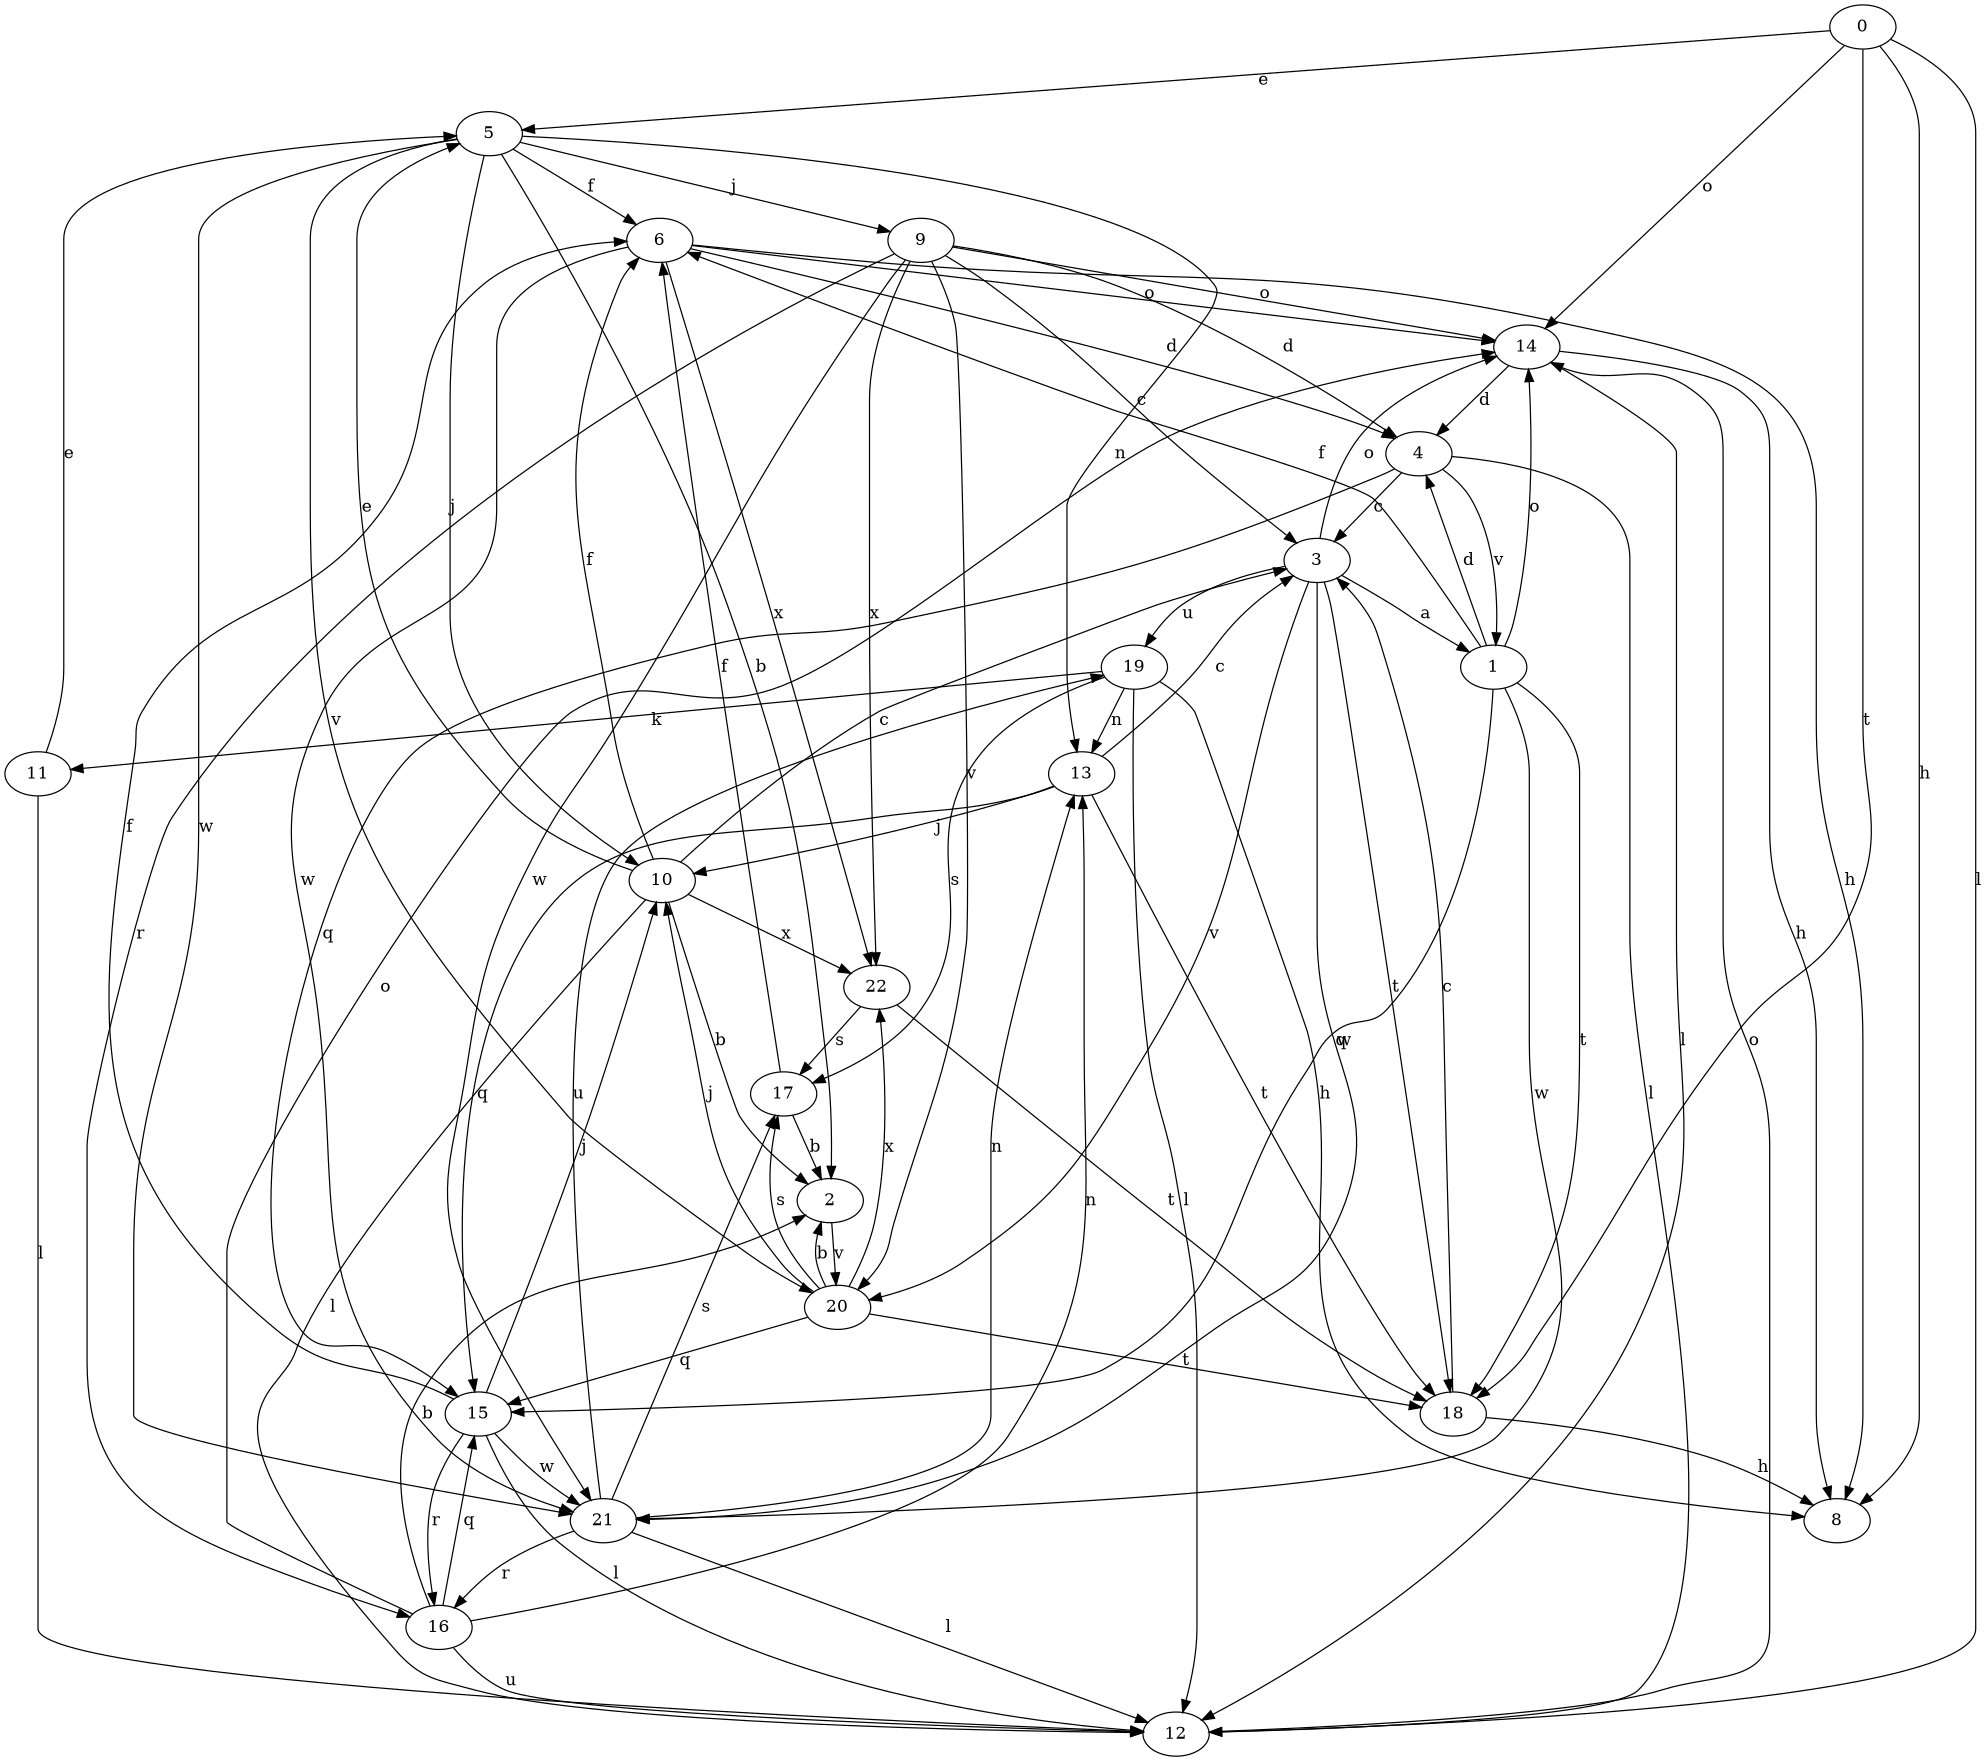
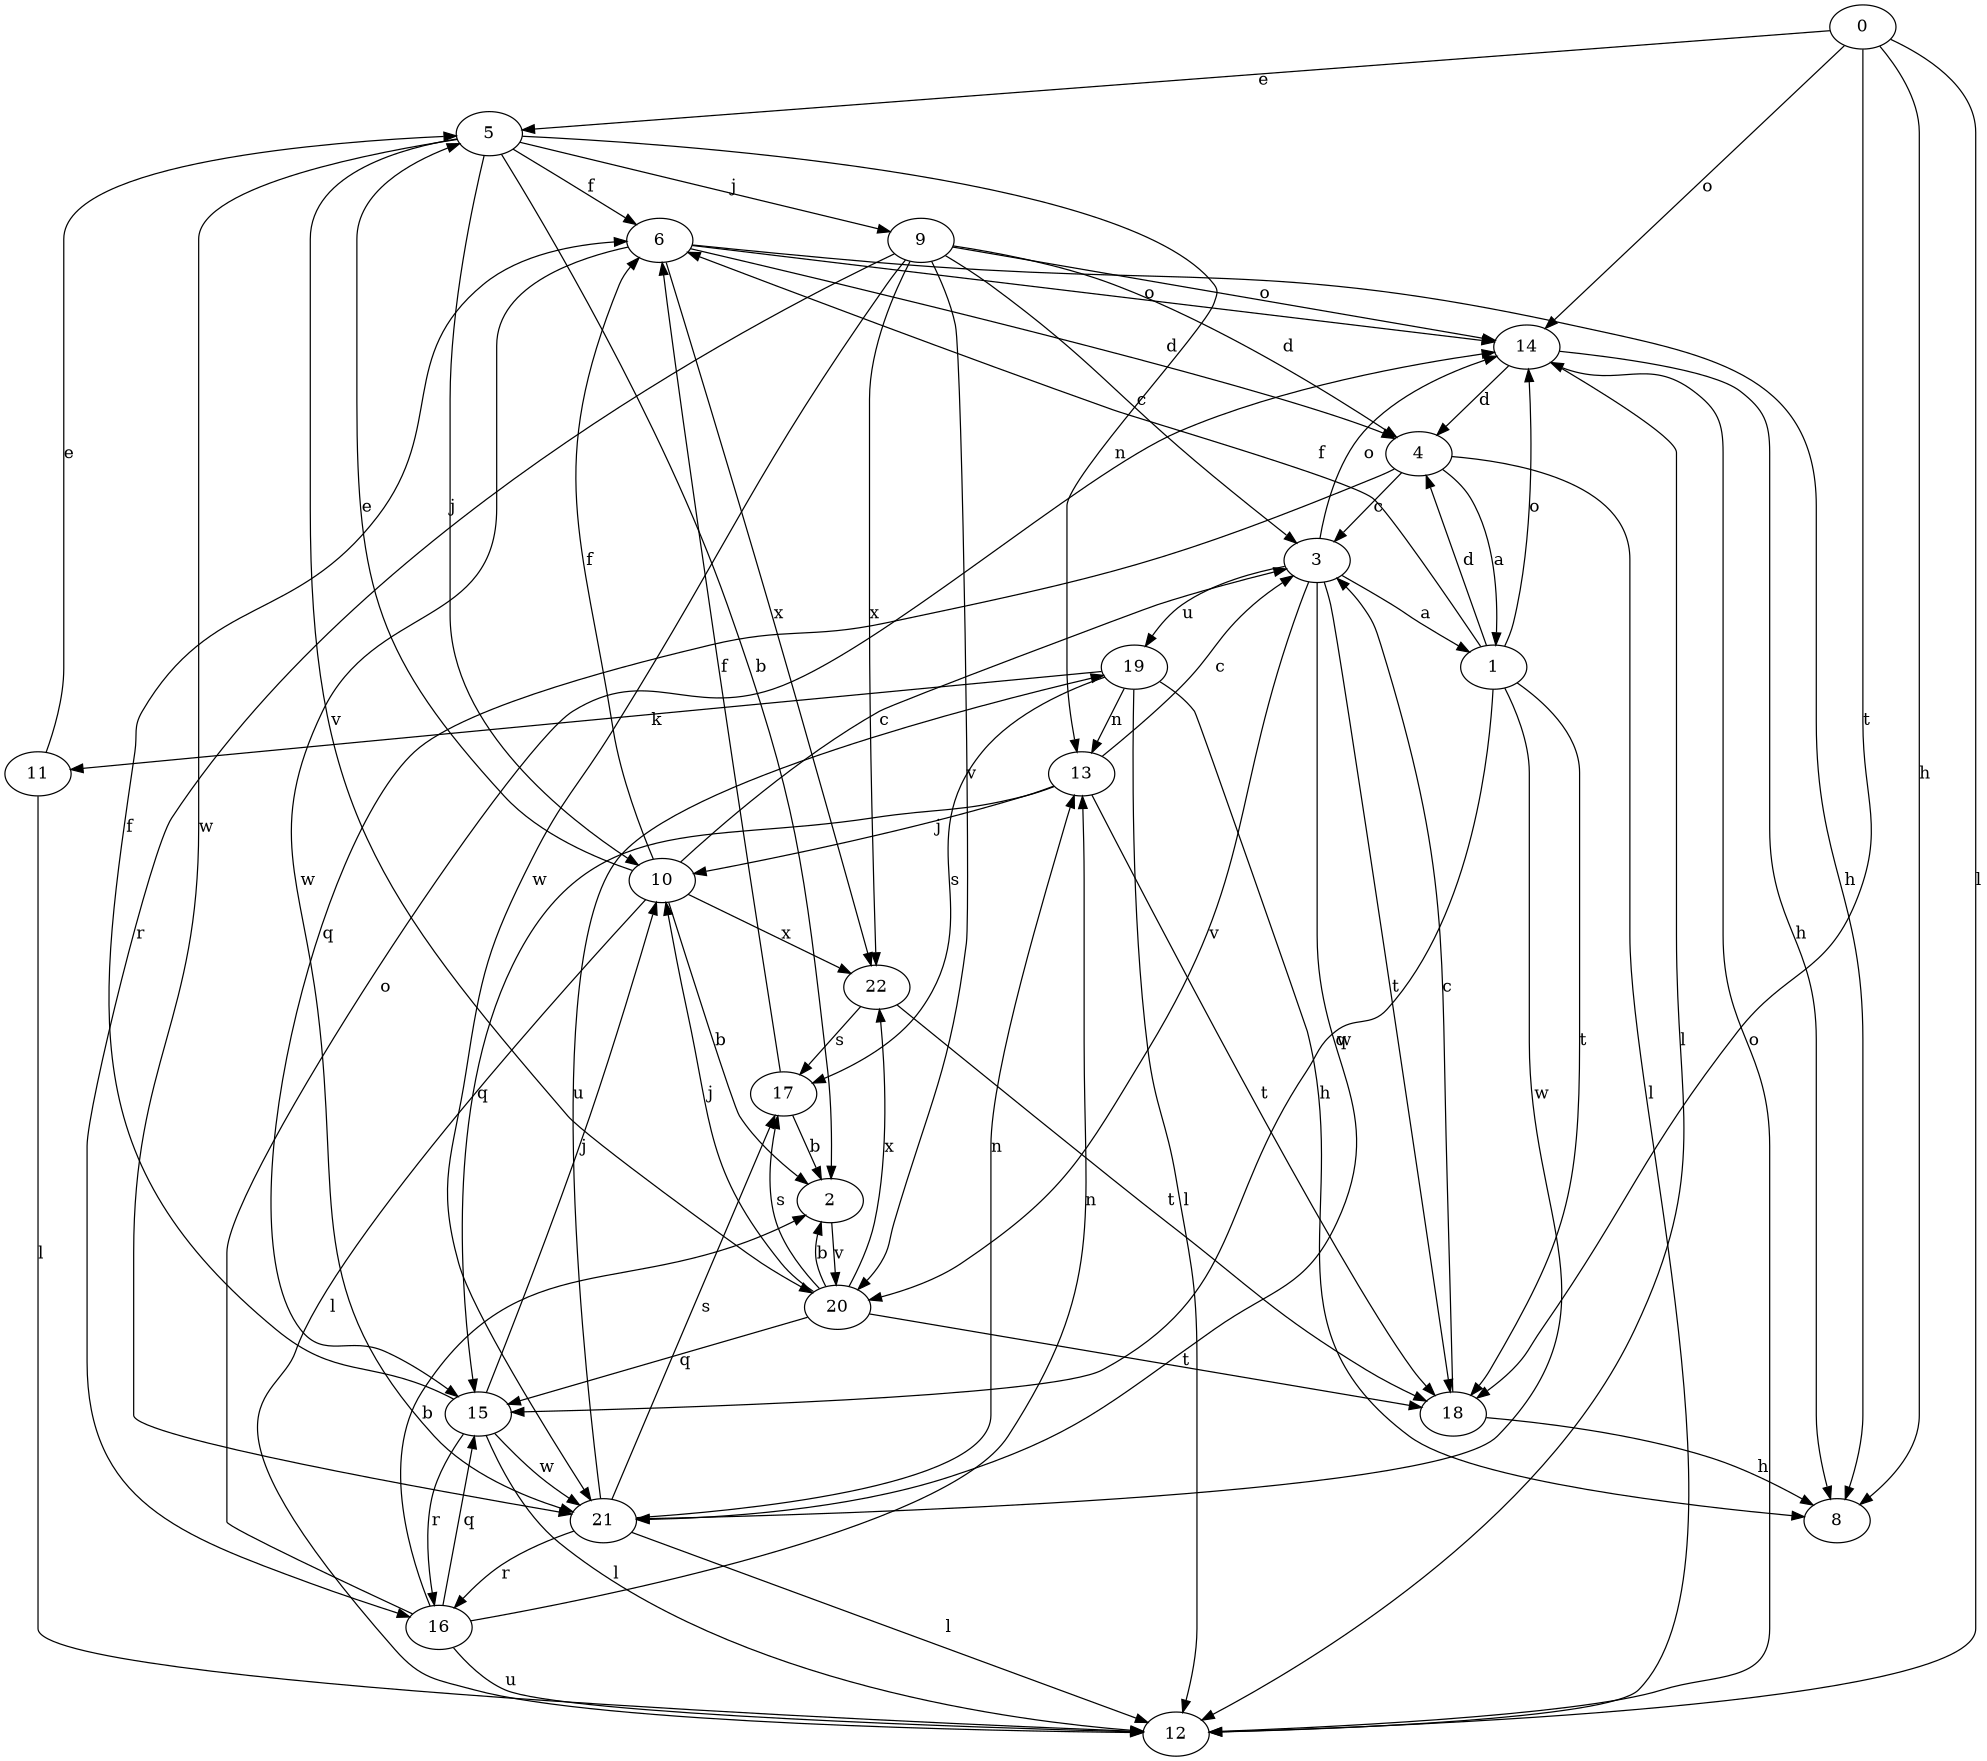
edge "4" -> "1": label "v" -> "a"
